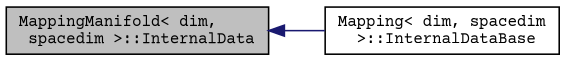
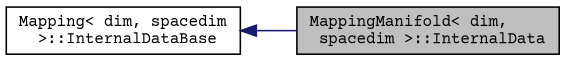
edge "Mapping< dim, spacedim >::InternalDataBase" -> "MappingManifold< dim, spacedim >::InternalData": reversed
